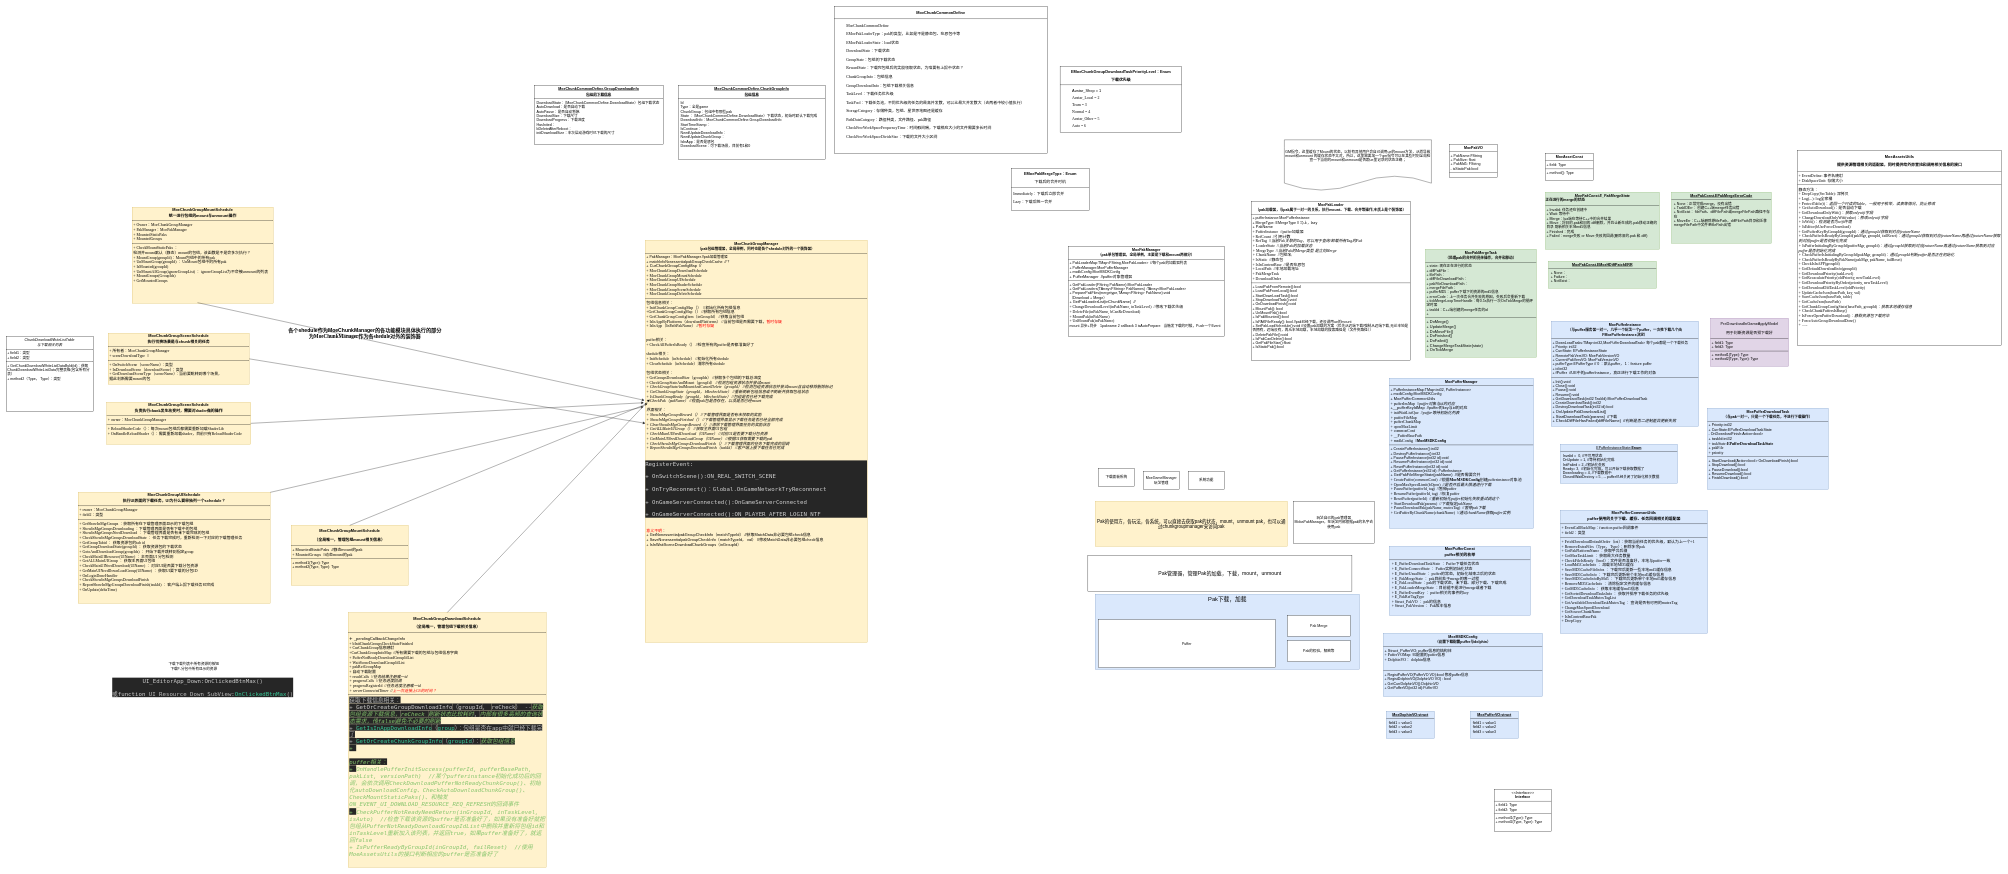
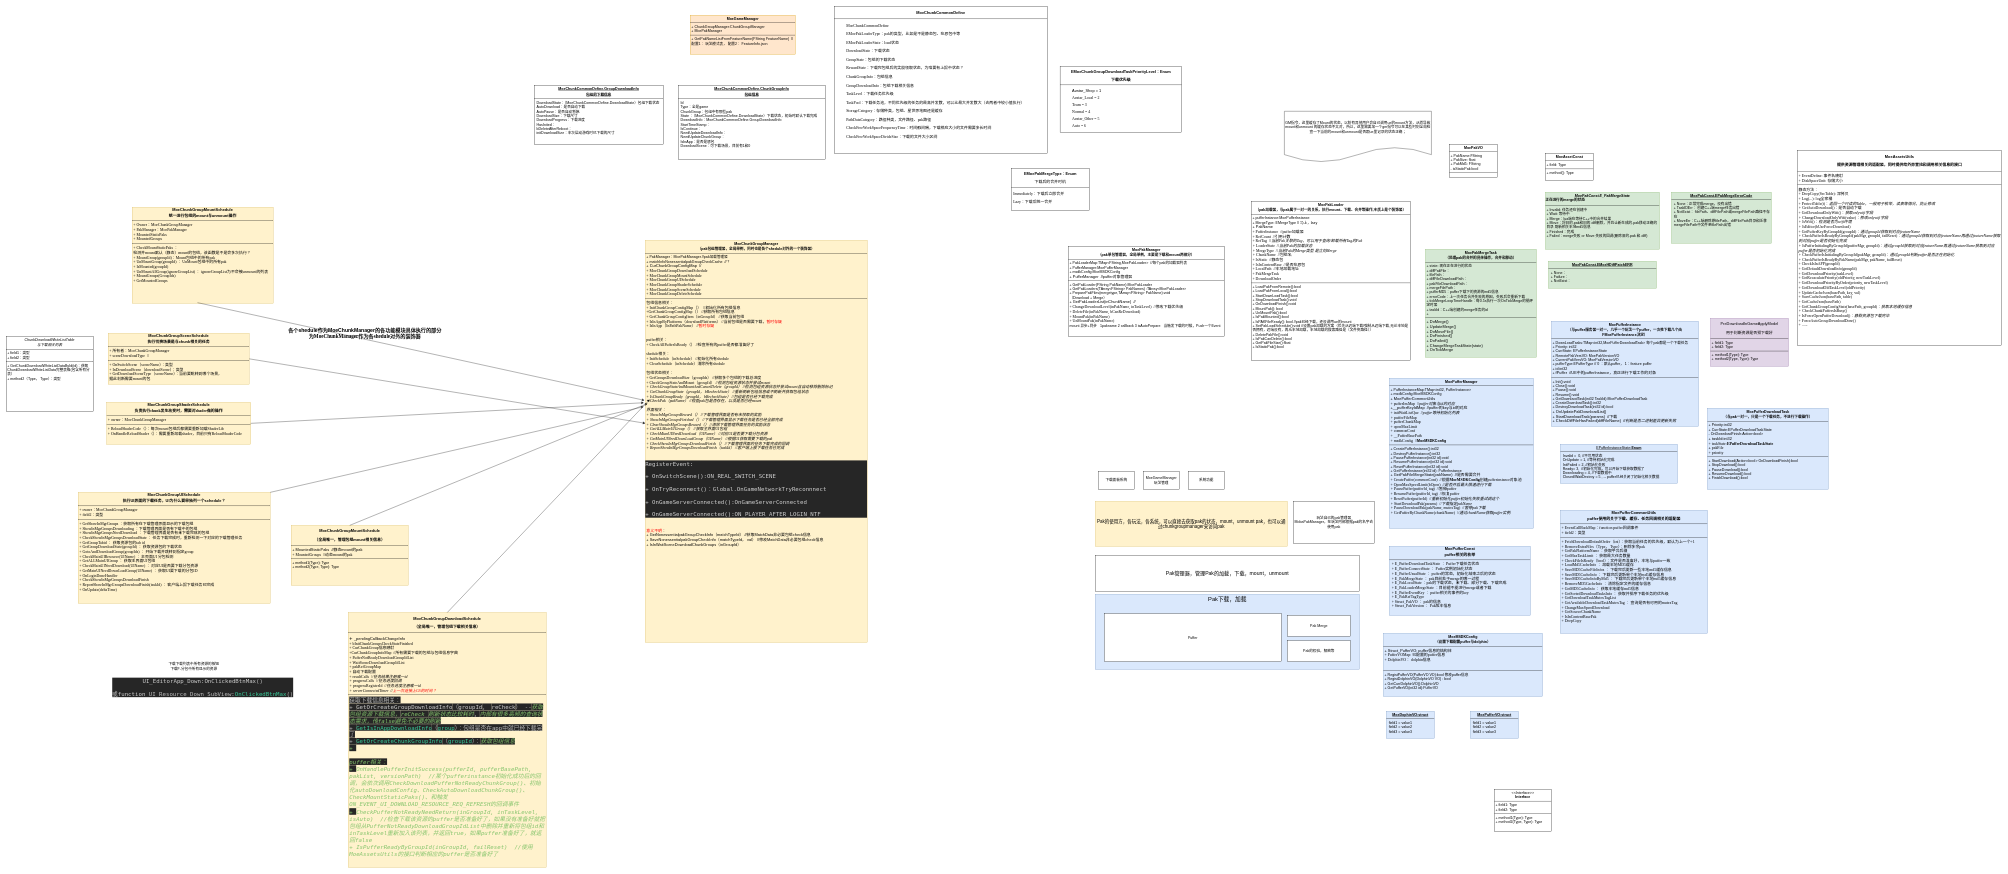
node "MoeGameManager + ChunkGroupManager:ChunkGroupManager + MoePakManager + GetPakNameListFromFeatureName(FString FeatureName) //配置1： 玩法模式表， 配置2： FeatureInfo.json": added
node "GM指令，这里缓存了Mount的状态，以防有其他用户会自己调用ue的mount方法，从而导致mount和unmount 的缓存状态不太对，所以，这里需要加一个gm指令可以在某些时刻全局检查一下当前的mount和unmount是否跟ue里记录的状态正确；": moved (1358, 165) -> (1358, 137)
node "MoeChunkGroupSceneSchedule 负责执行chunk发生改变时，需要对shader做的操作 + owner：MoeChunkGroupManager + ReloadShaderCode（）：每次mount包组后都需要重新加载ShaderLib + OnHandleReloadShader（）：需要重新加载shader，目前只有ReloadShaderCode": label "MoeChunkGroupSceneSchedule 负责执行chunk发生改变时，需要对shader做的操作 + owner：MoeChunkGroupManager + ReloadShaderCode（）：每次mount包组后都需要重新加载ShaderLib + OnHandleReloadShader（）：需要重新加载shader，目前只有ReloadShaderCode" -> "MoeChunkGroupShaderSchedule 负责执行chunk发生改变时，需要对shader做的操作 + owner：MoeChunkGroupManager + ReloadShaderCode（）：每次mount包组后都需要重新加载ShaderLib + OnHandleReloadShader（）：需要重新加载shader，目前只有ReloadShaderCode"
node "下载面板系统": moved (1116, 477) -> (1116, 480)
node "Pak管理器，管理Pak的加载，下载，mount，unmount": moved (1220, 573) -> (1227, 573)
node "Puffer": moved (1187, 643) -> (1193, 637)
